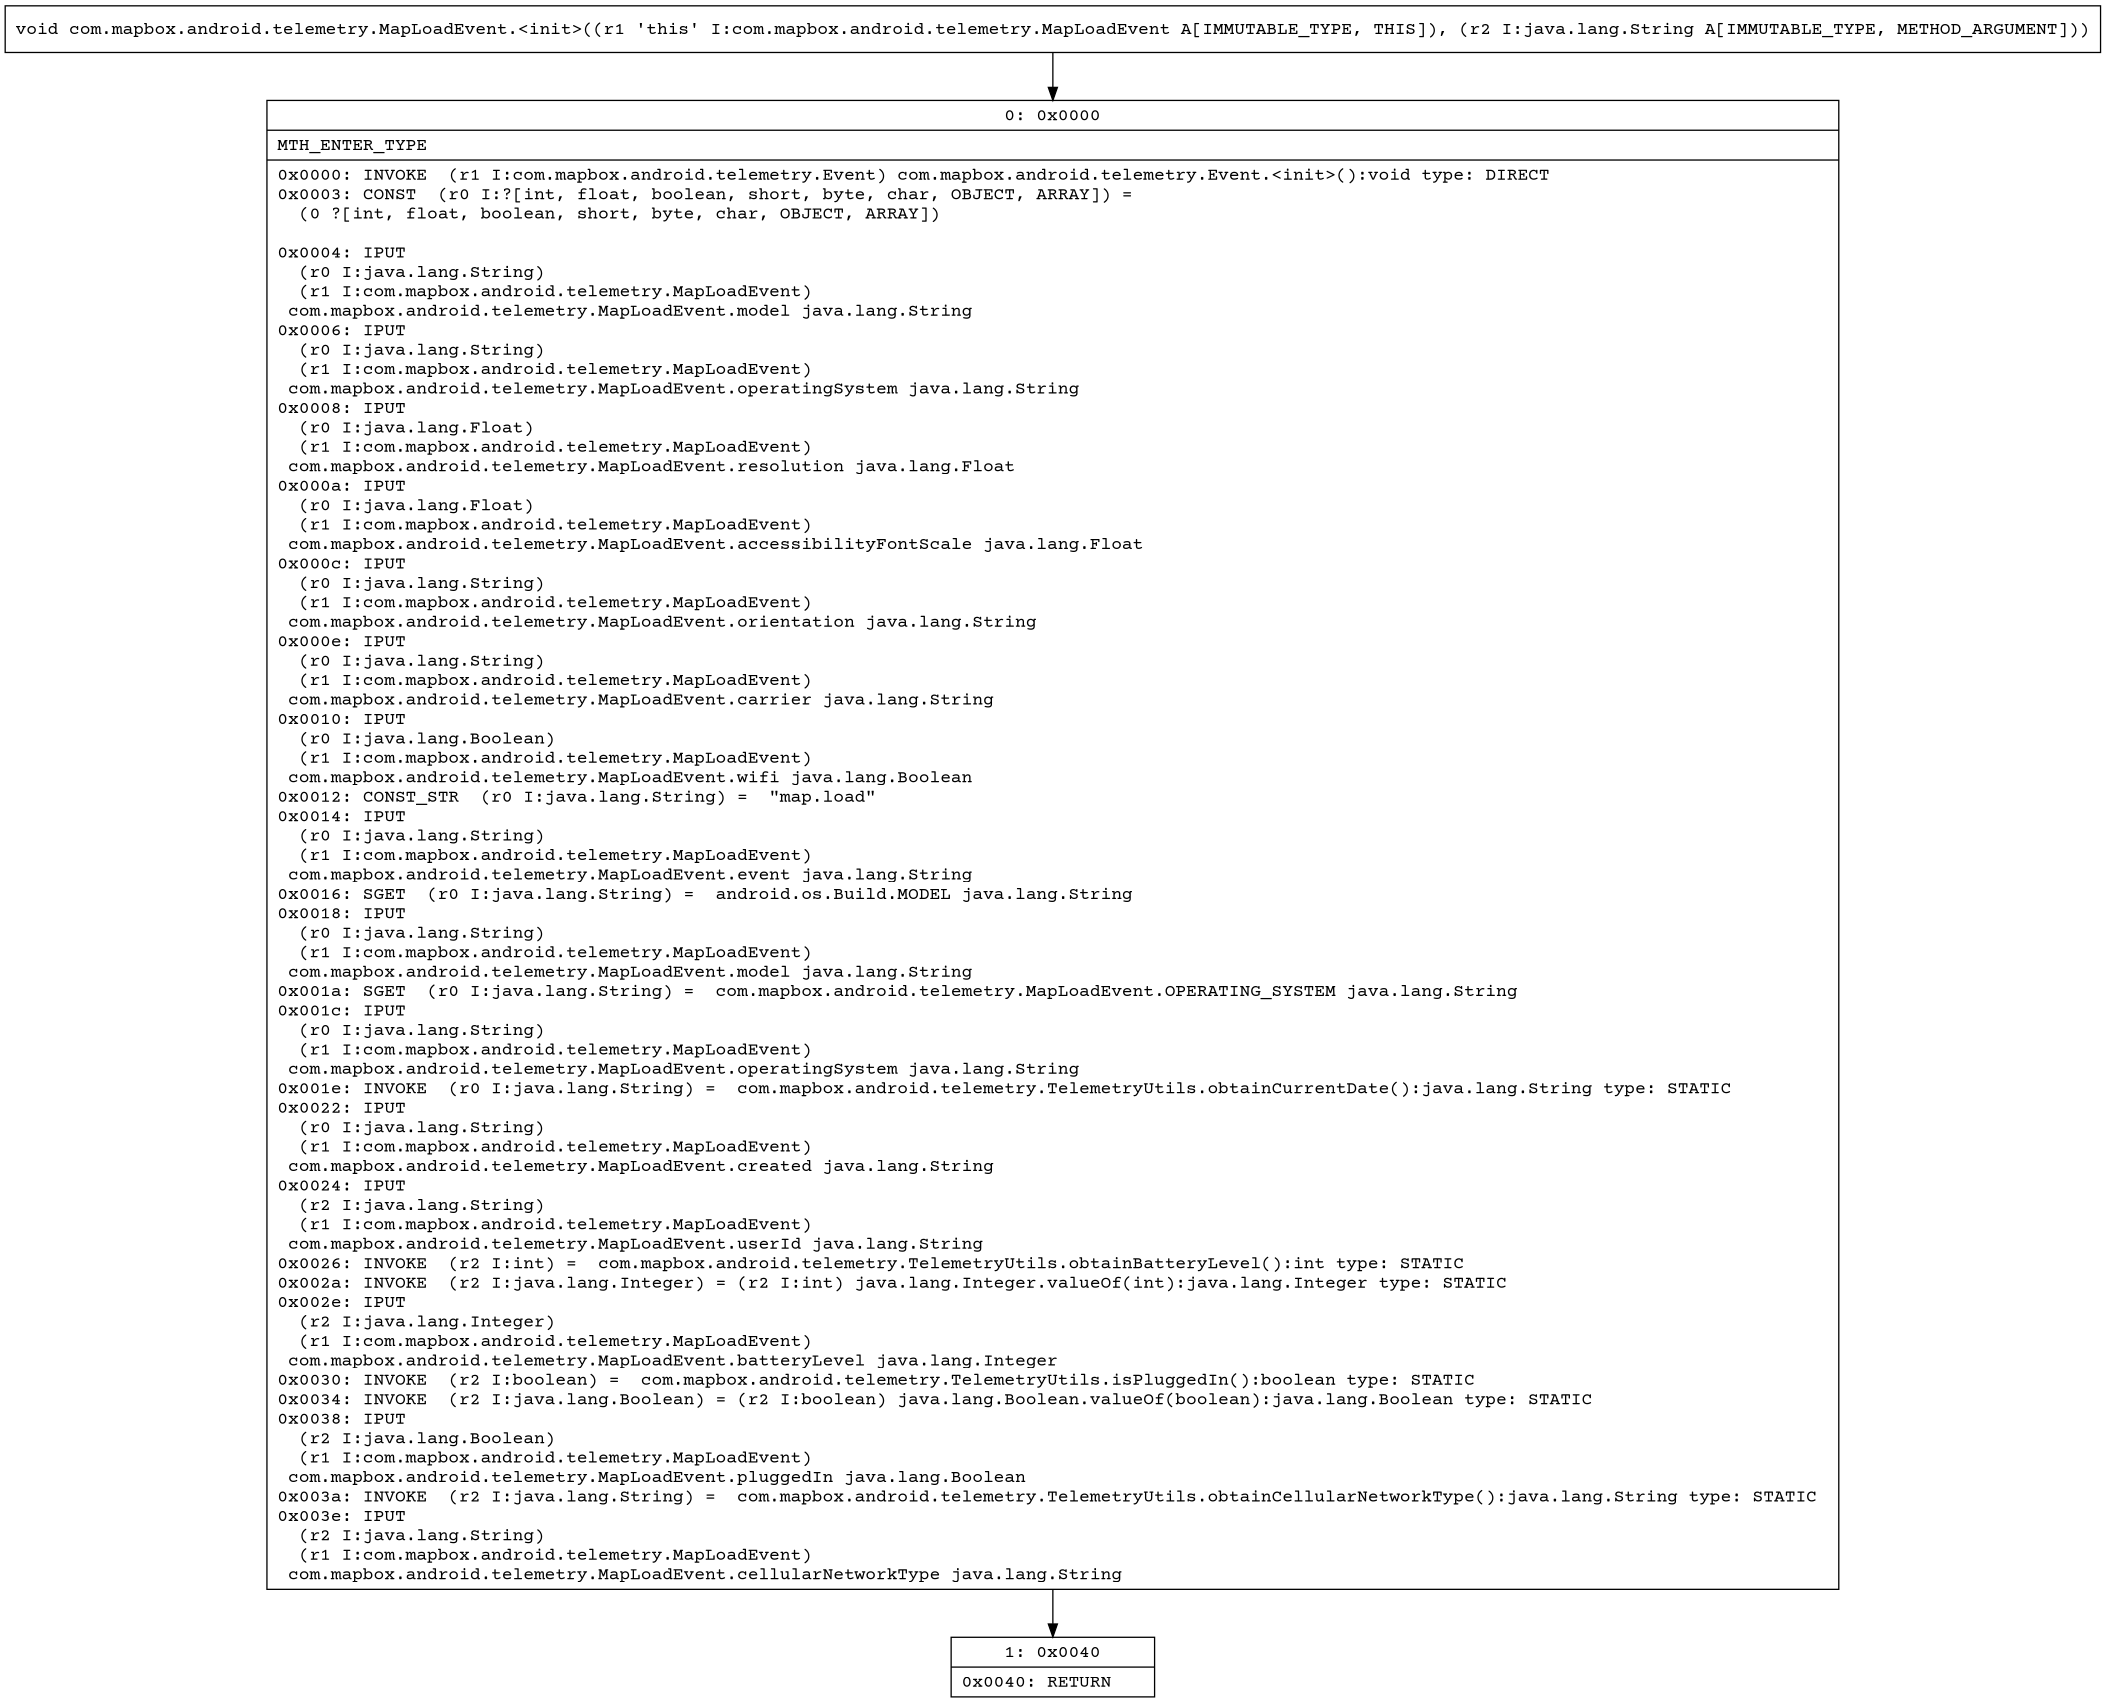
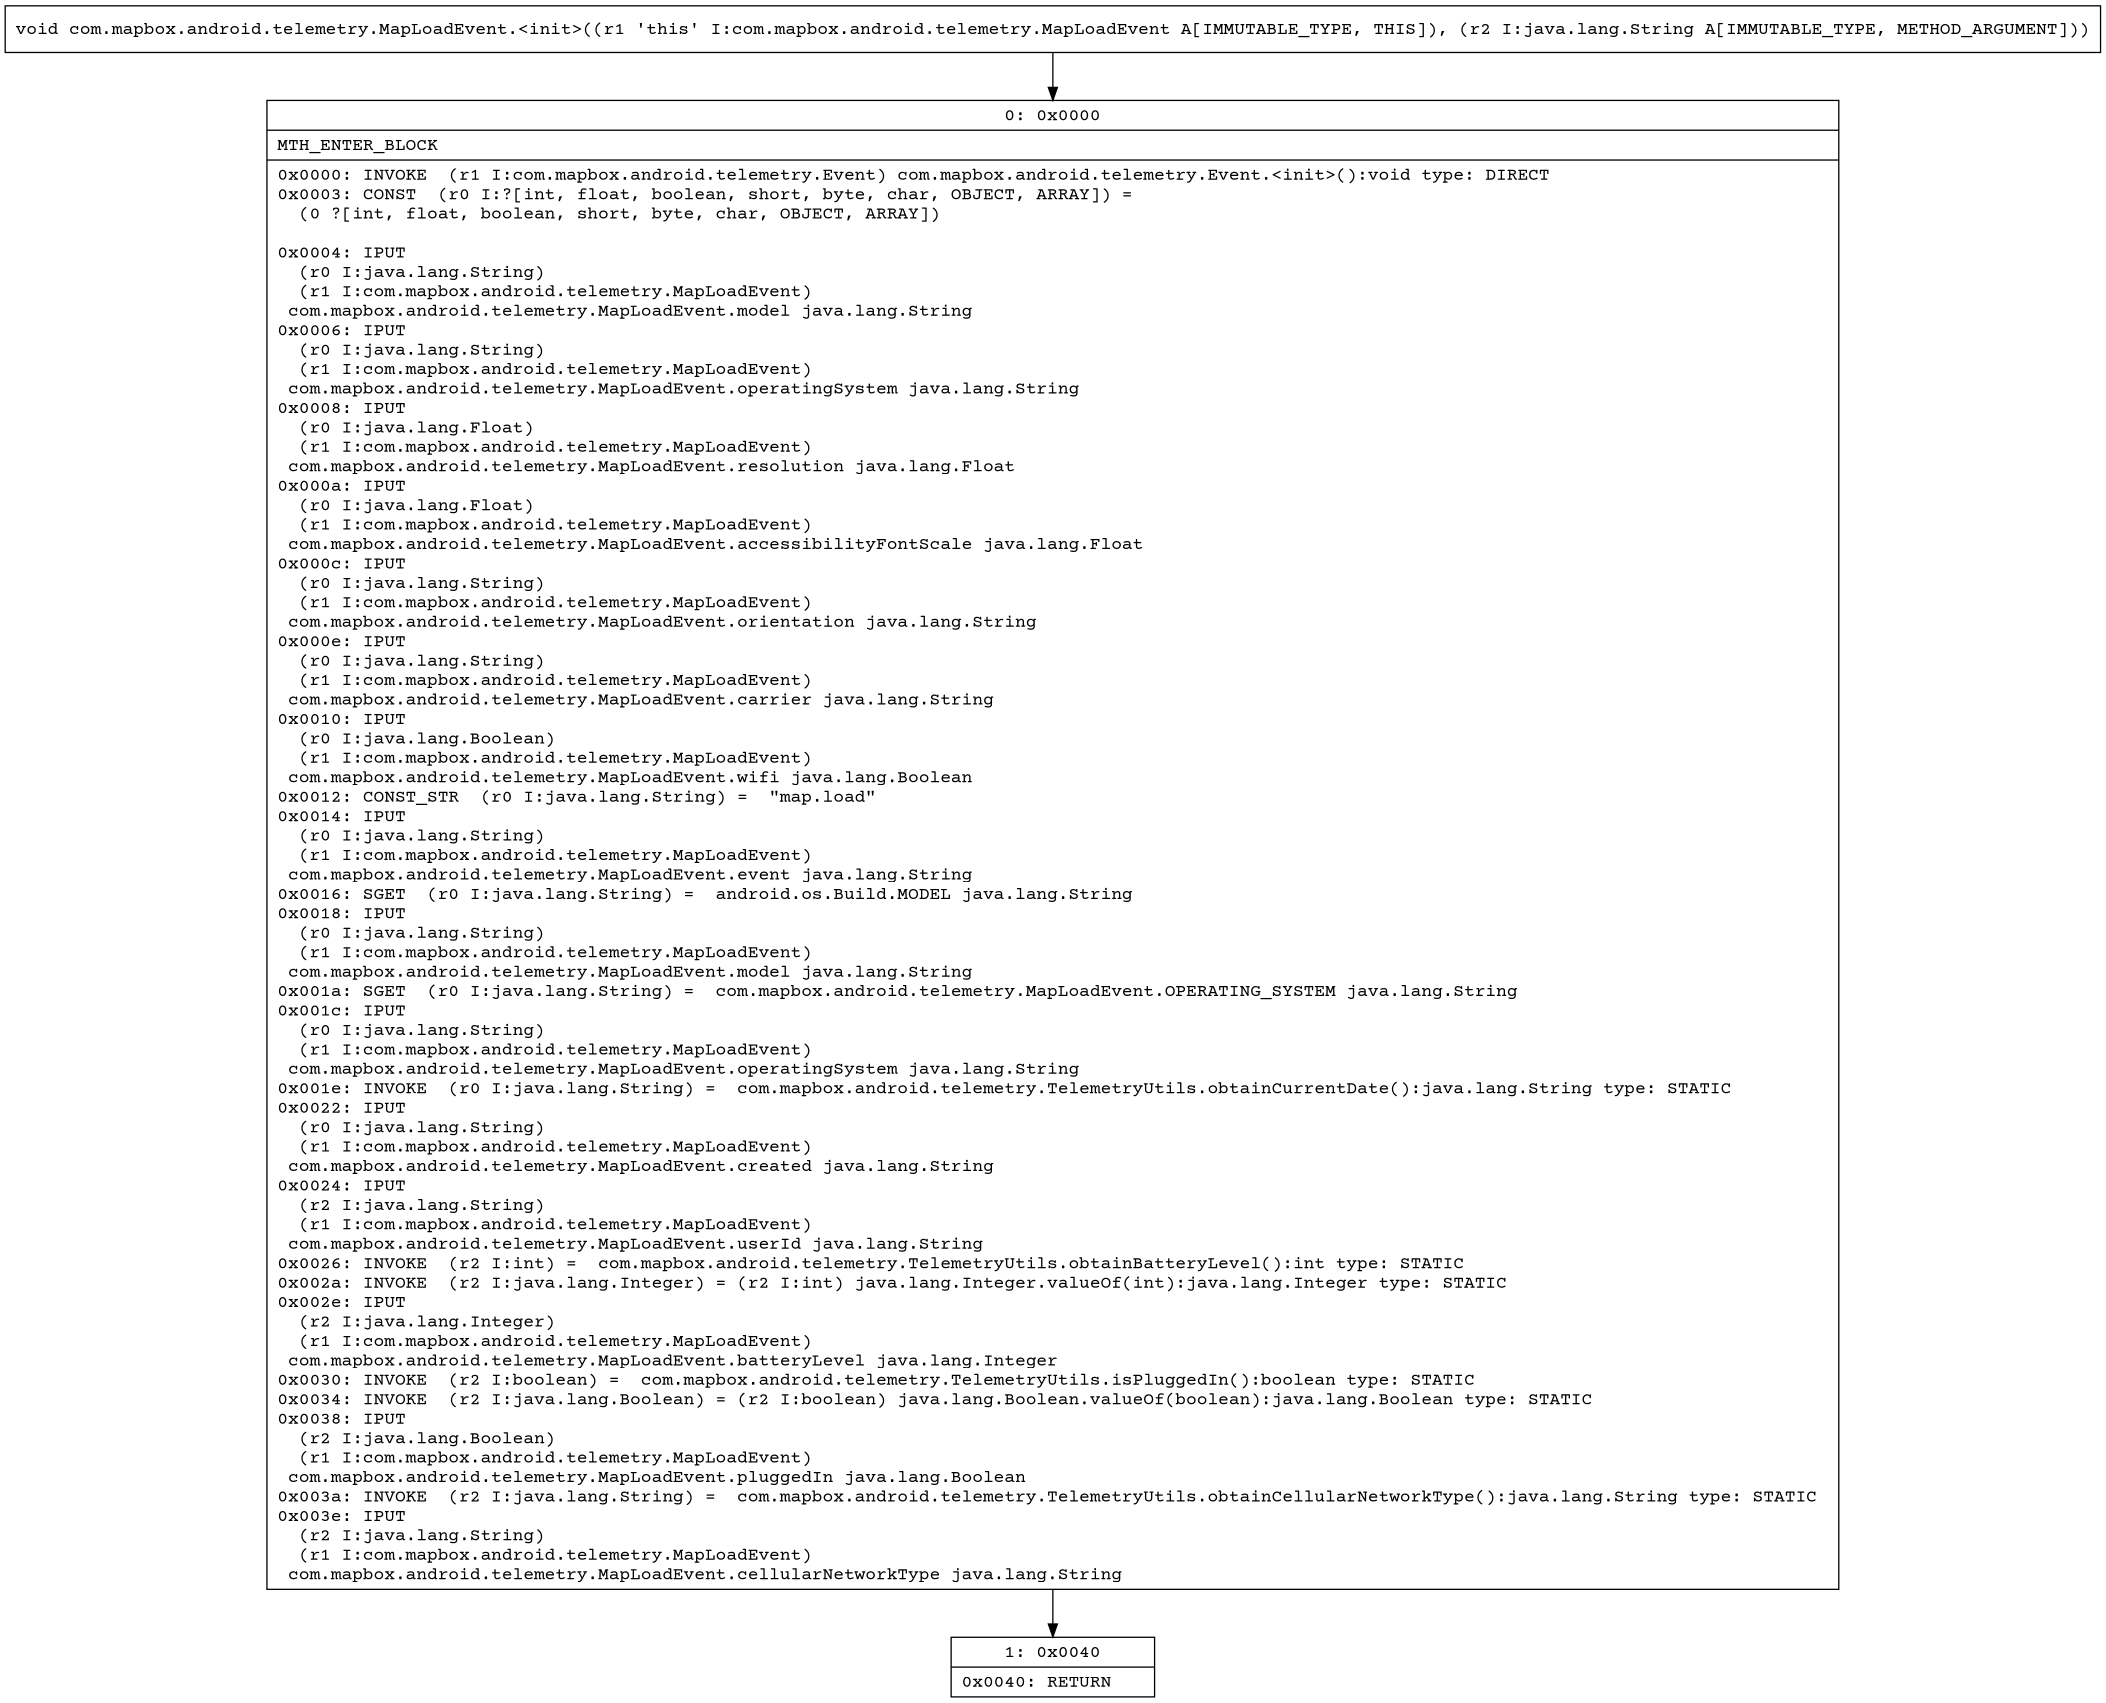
node "0: 0x0000": text "MTH_ENTER_TYPE" -> "MTH_ENTER_BLOCK"
